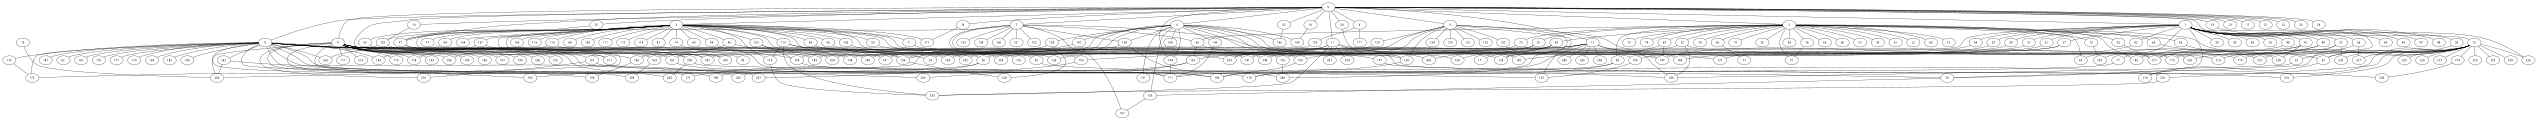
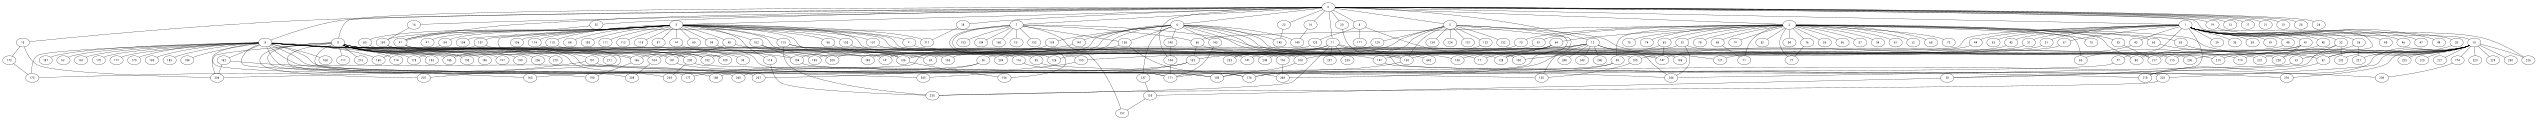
edge "0" -- "211": now "0" -- "15"
edge "2" -- "71": added
node "98": removed
edge "6" -- "144": now "140" -- "144"
edge "8" -- "173": now "15" -- "173"
edge "4" -- "121": added
edge "3" -- "93": now "119" -- "93"
edge "113" -- "114": removed
edge "32" -- "217": now "32" -- "192"
edge "10" -- "228": added
edge "159" -- "168": now "159" -- "166"
edge "123" -- "130": added
edge "3" -- "86": removed
edge "81" -- "642": removed
edge "37" -- "146": removed
edge "6" -- "135": now "137" -- "135"
node "198": removed
node "202": removed
node "242": removed
edge "116" -- "174": added
edge "200" -- "50": now "200" -- "218"
